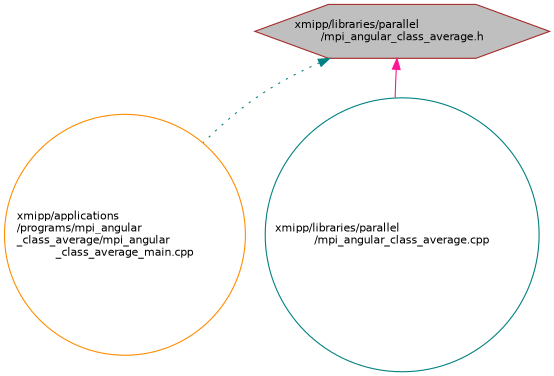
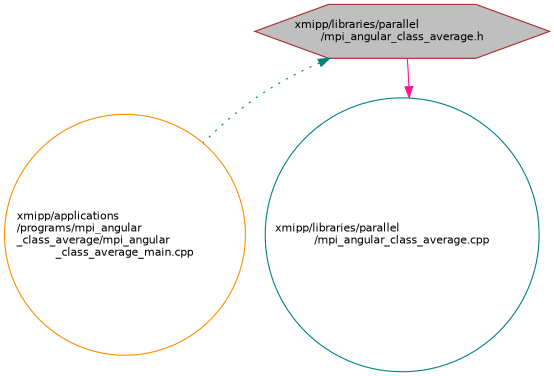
edge "xmipp/libraries/parallel /mpi_angular_class_average.cpp" -> "xmipp/libraries/parallel /mpi_angular_class_average.h": reversed
